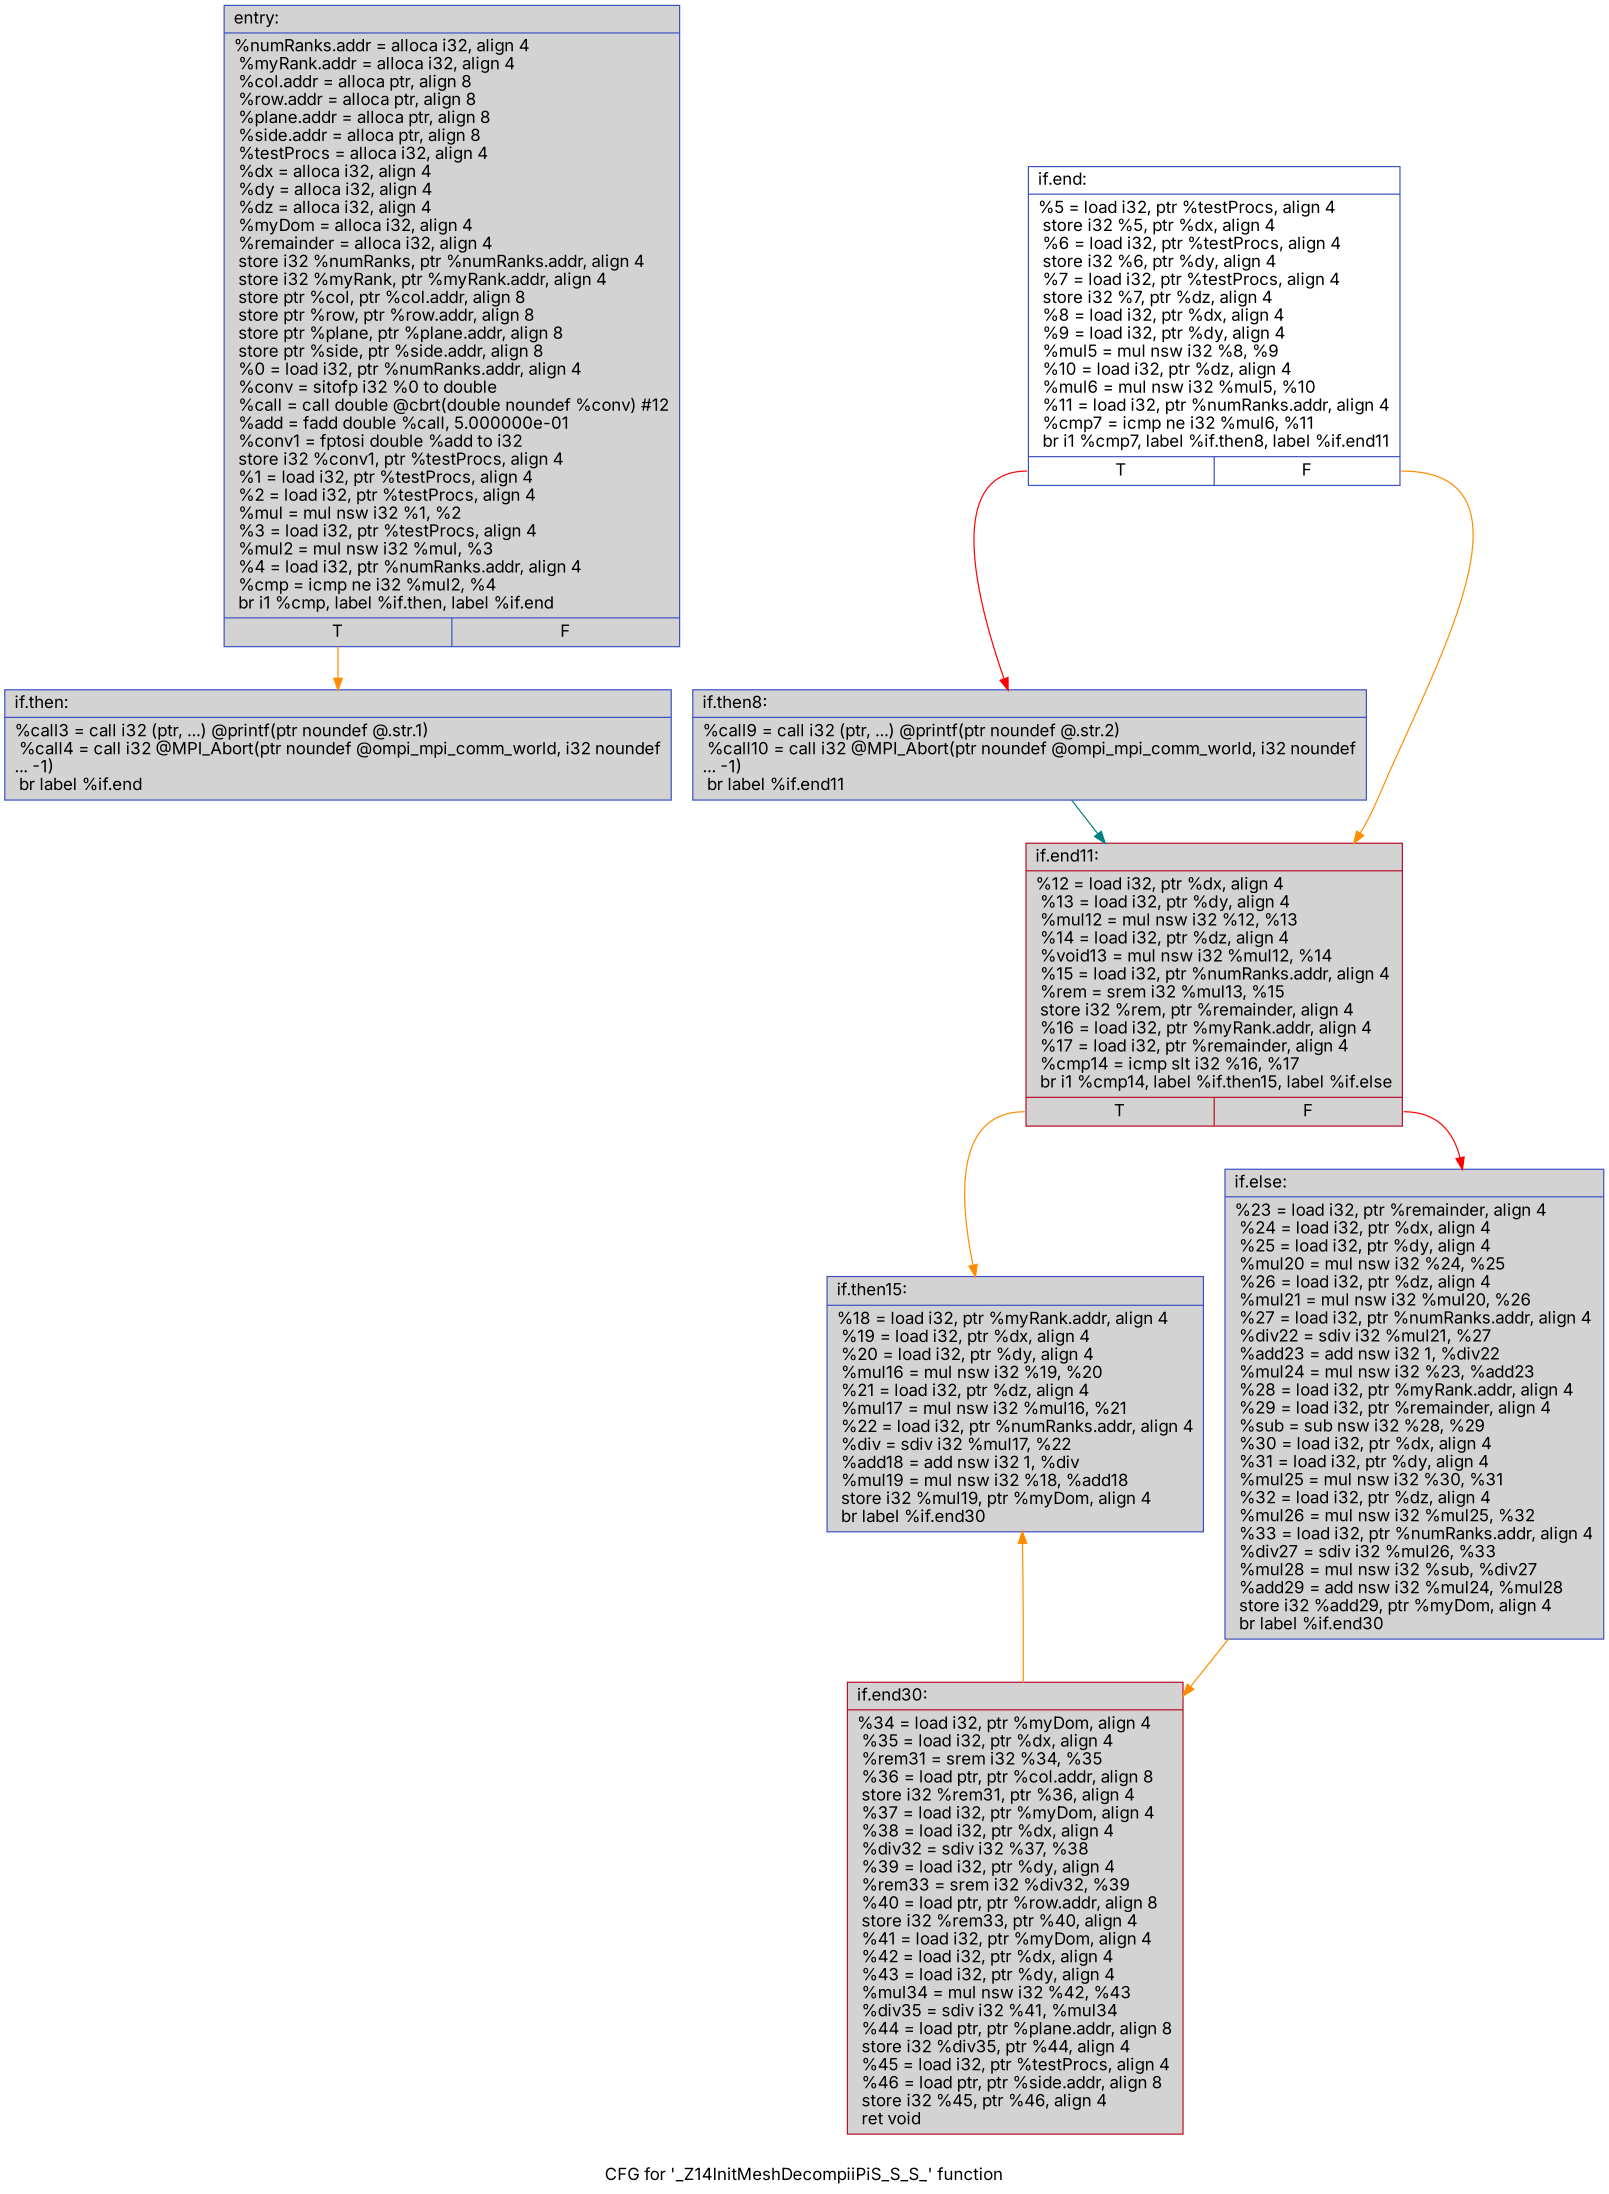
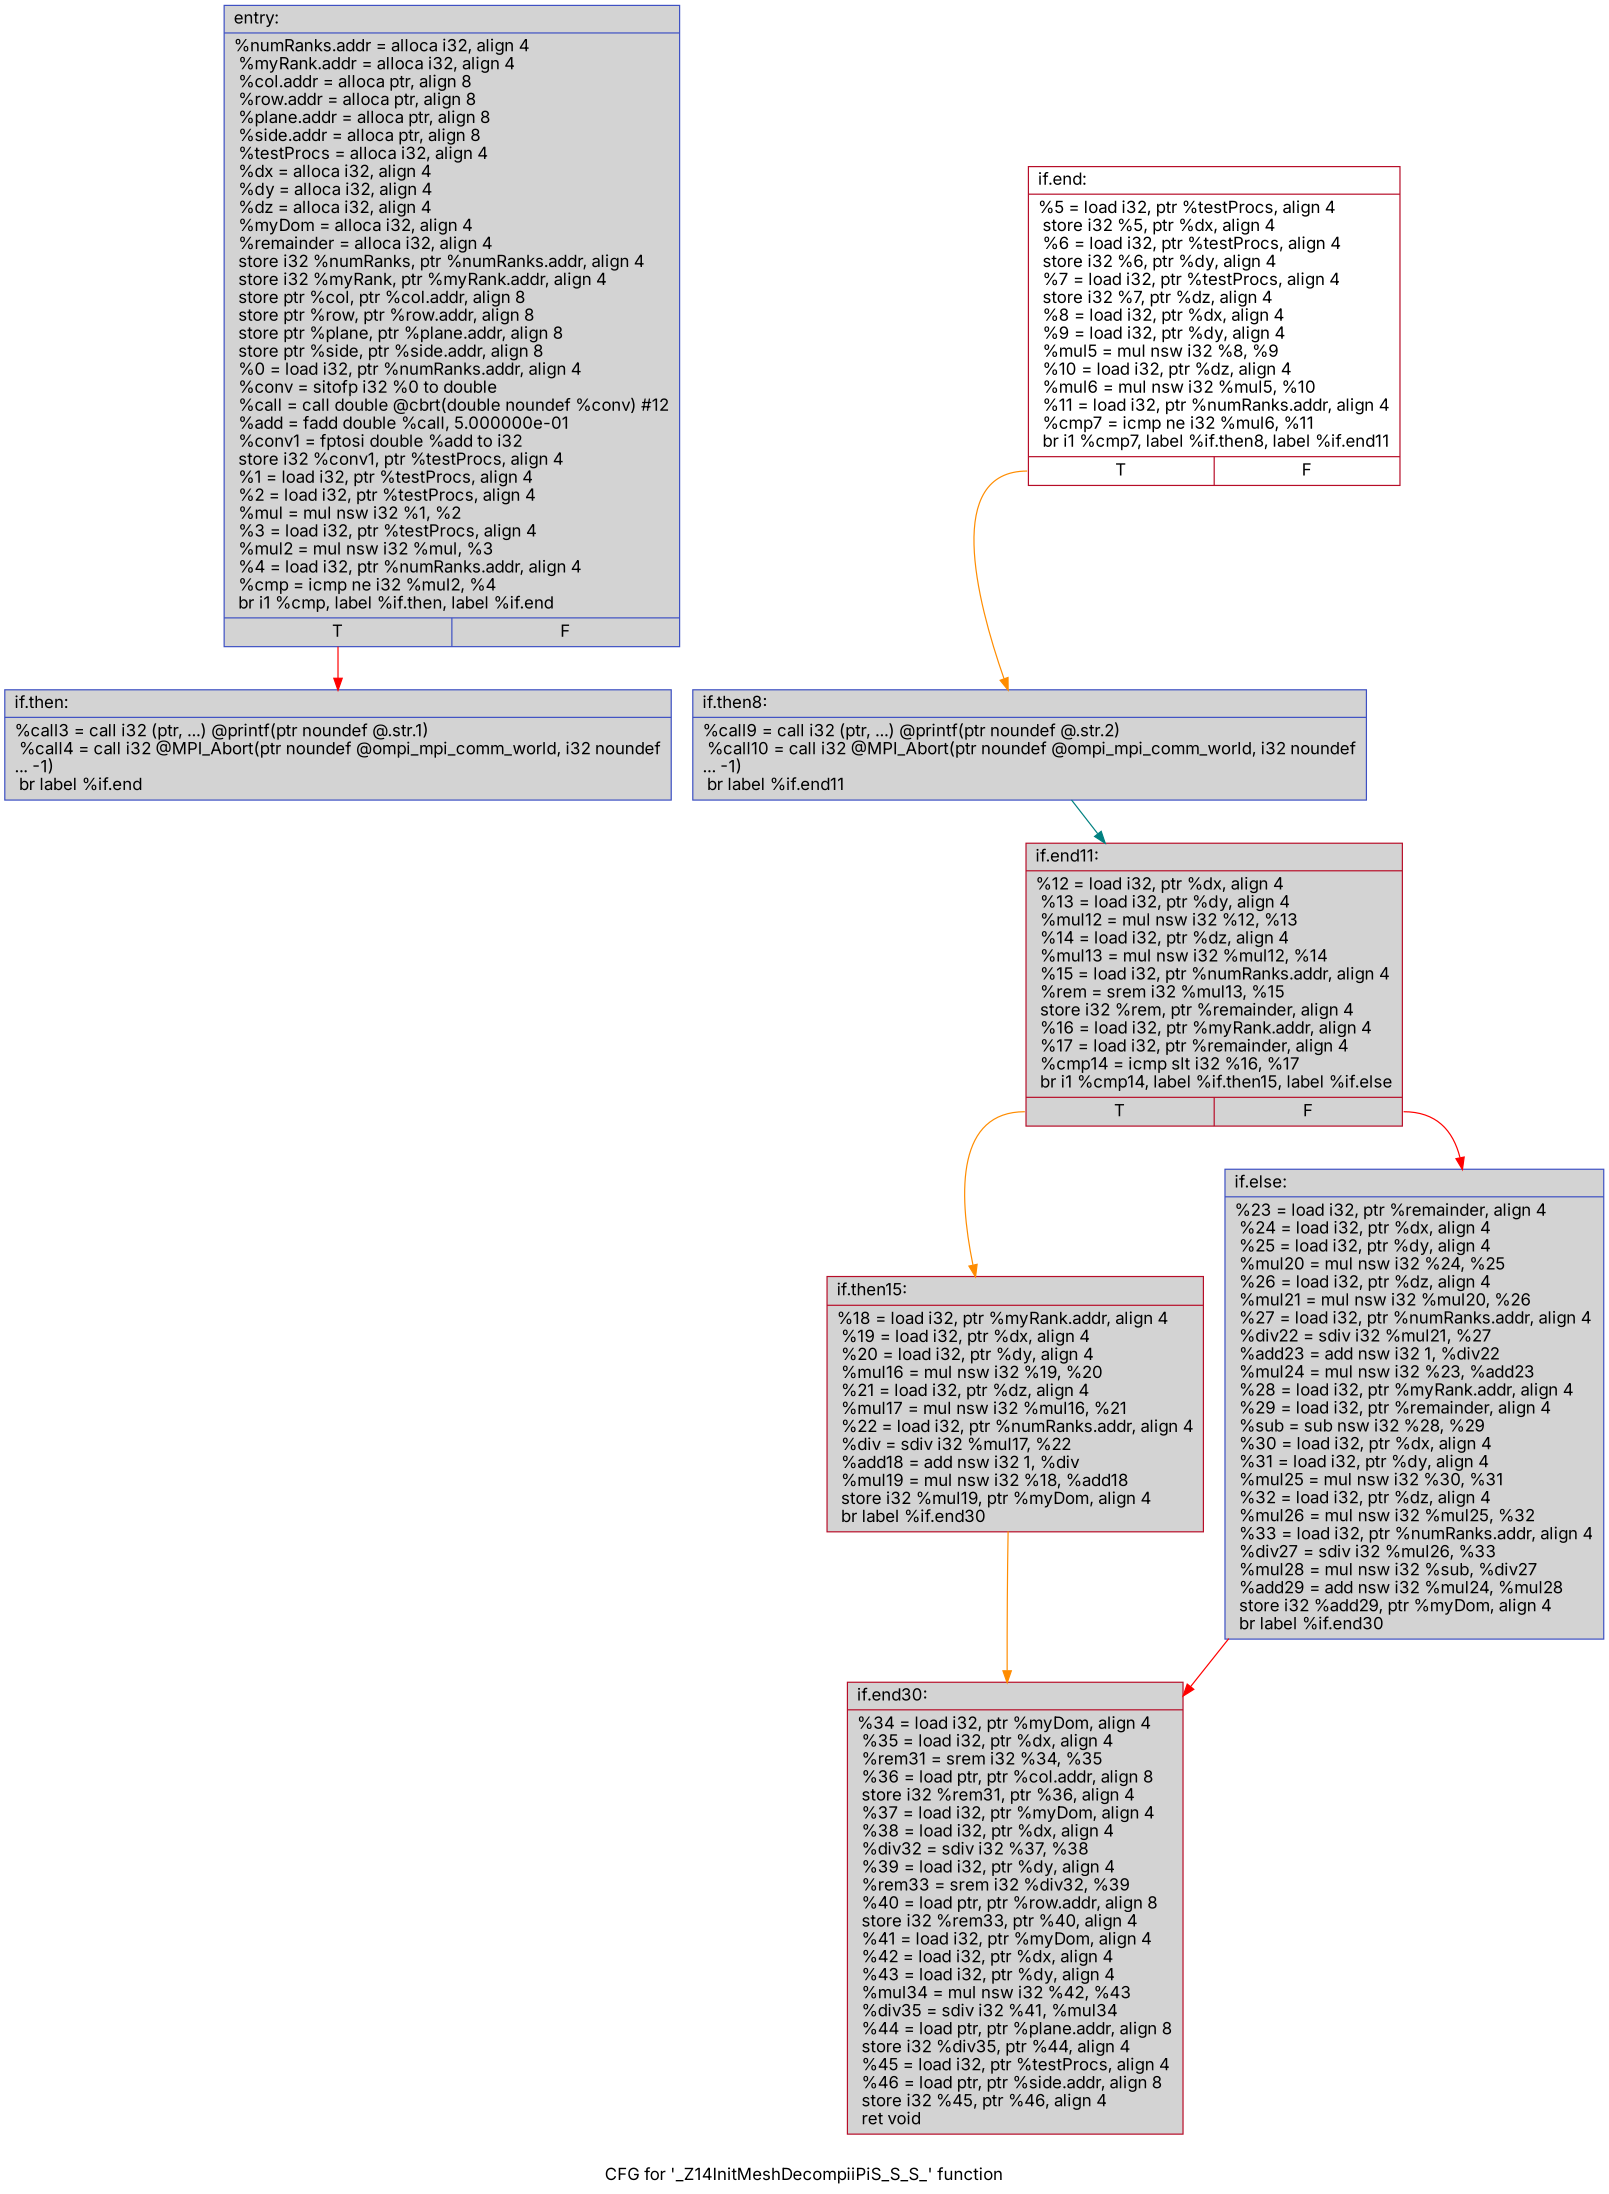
node "if.end:": color #3d50c3ff -> #b70d28ff
edge "if.end:" -> "if.then8:": color red -> darkorange
edge "if.end:" -> "if.end11:": removed
edge "entry:" -> "if.then:": color darkorange -> red
node "if.end11:": text "%void13 = mul nsw i32 %mul12, %14" -> "%mul13 = mul nsw i32 %mul12, %14"
node "if.then15:": color #3d50c3ff -> #b70d28ff
edge "if.end30:" -> "if.then15:": reversed
edge "if.else:" -> "if.end30:": color darkorange -> red
